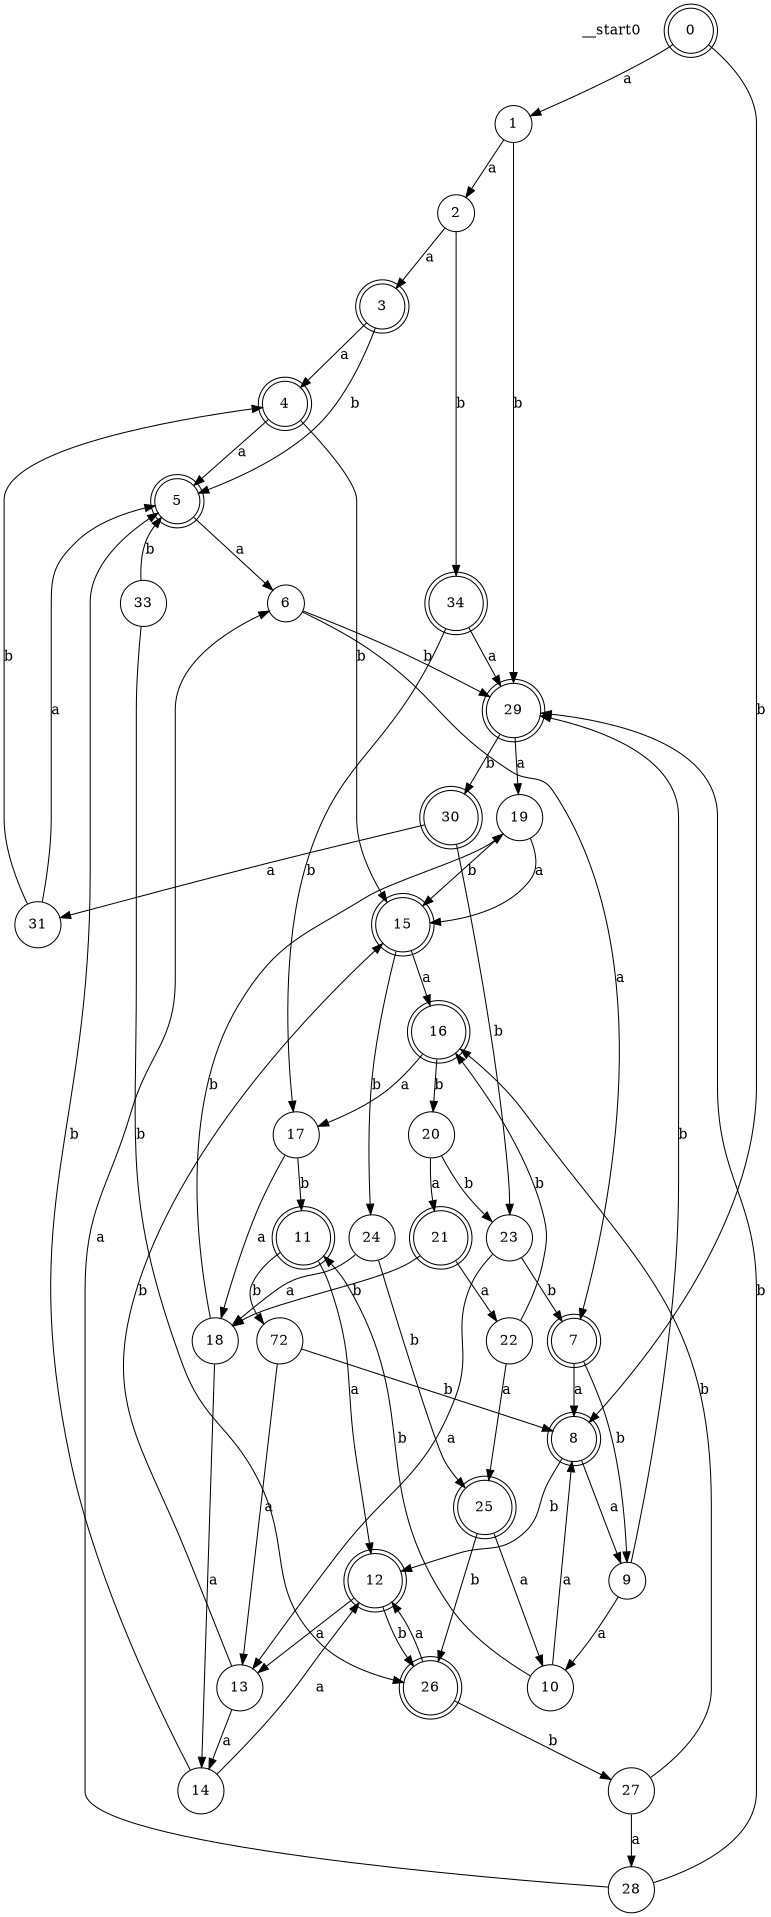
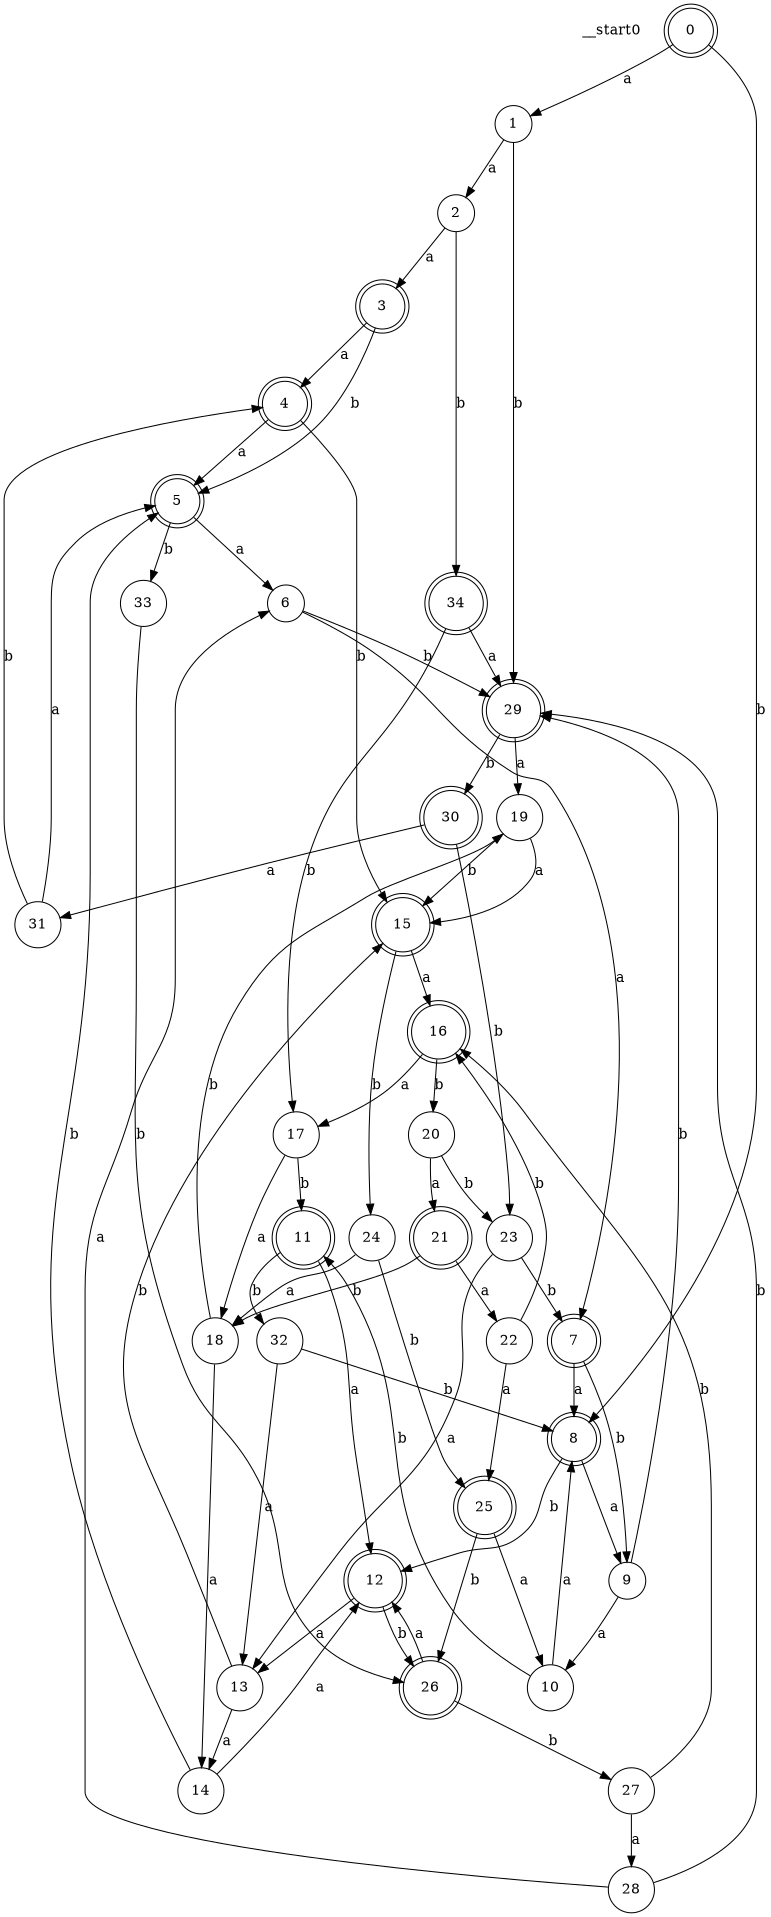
edge "33" -> "5": reversed
node "72": label "72" -> "32"
